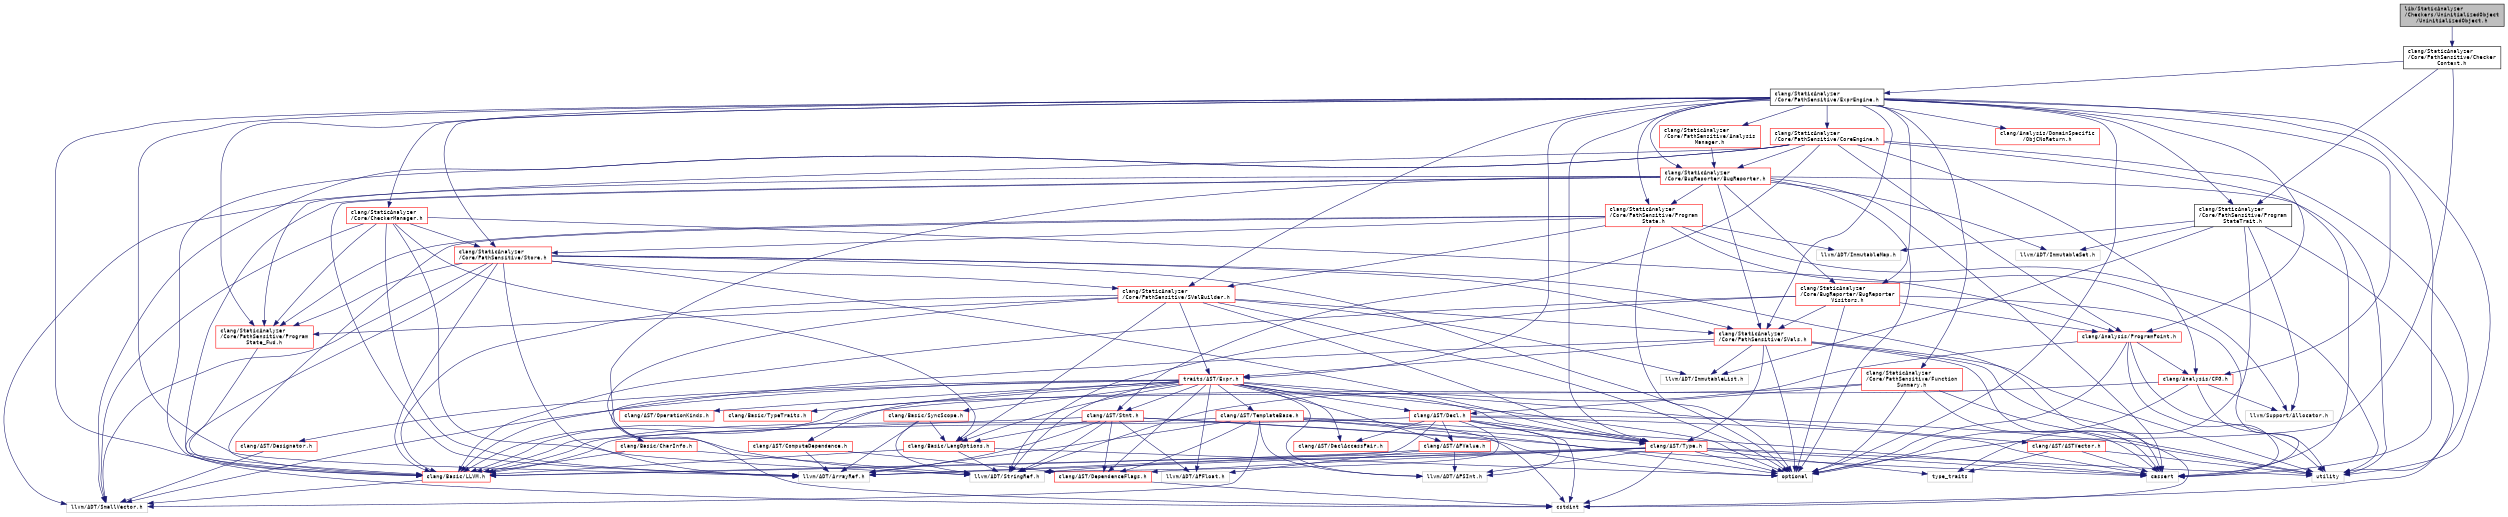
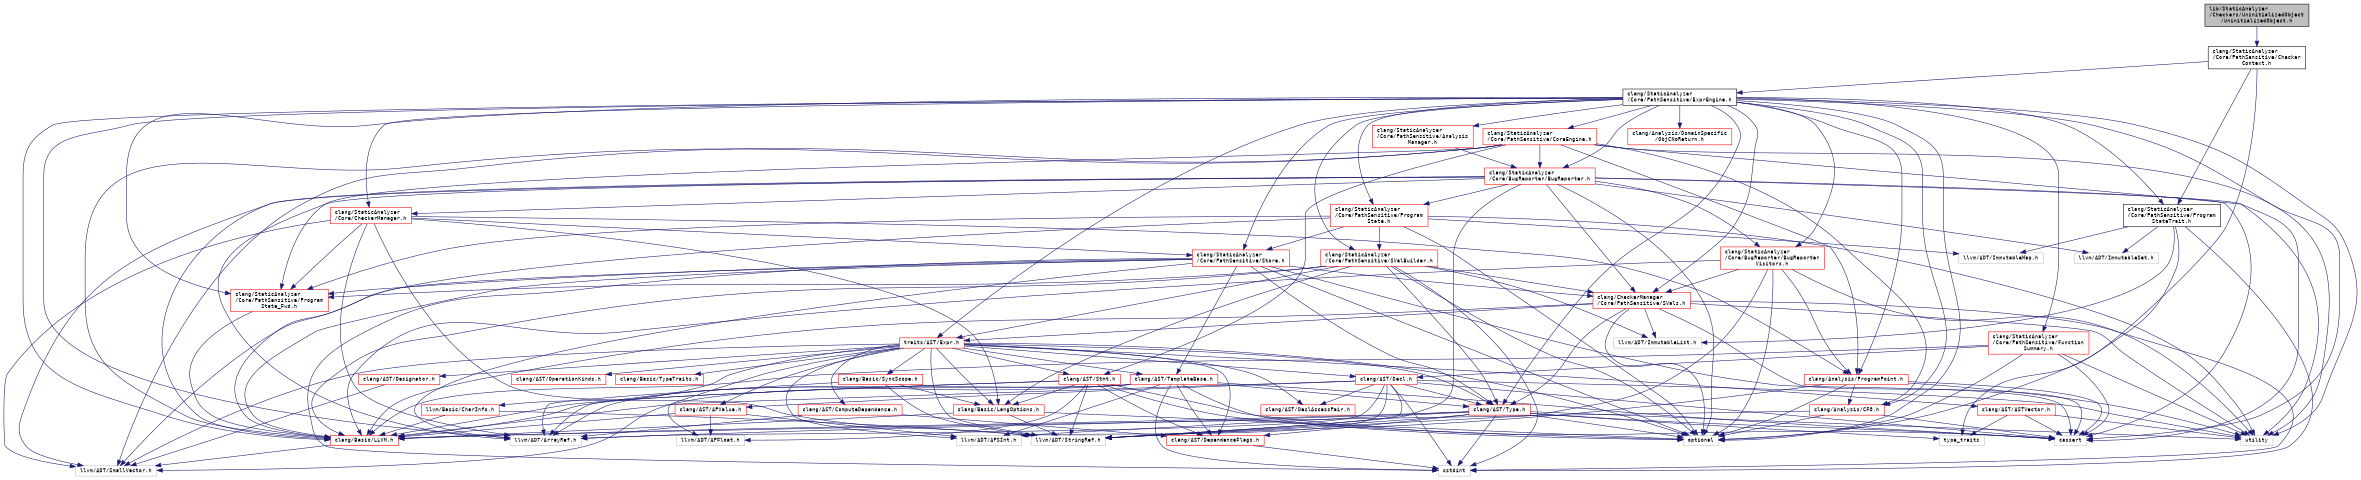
edge "clang/StaticAnalyzer /Core/BugReporter/BugReporter.h" -> "clang/StaticAnalyzer /Core/CheckerManager.h": added
edge "clang/StaticAnalyzer /Core/PathSensitive/Store.h" -> "clang/StaticAnalyzer /Core/PathSensitive/SValBuilder.h": now "clang/StaticAnalyzer /Core/PathSensitive/Store.h" -> "clang/AST/TemplateBase.h"
node "clang/StaticAnalyzer /Core/PathSensitive/SVals.h": label "clang/StaticAnalyzer /Core/PathSensitive/SVals.h" -> "clang/CheckerManager /Core/PathSensitive/SVals.h"
node "llvm/Support/Allocator.h": removed
node "clang/Basic/CharInfo.h": label "clang/Basic/CharInfo.h" -> "llvm/Basic/CharInfo.h"
